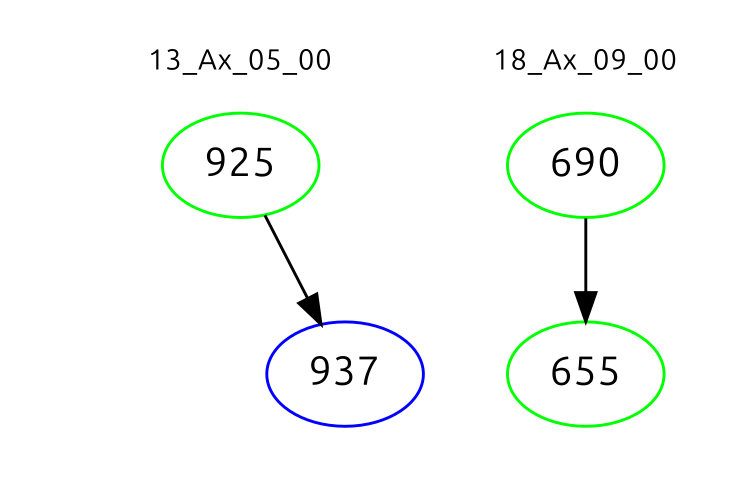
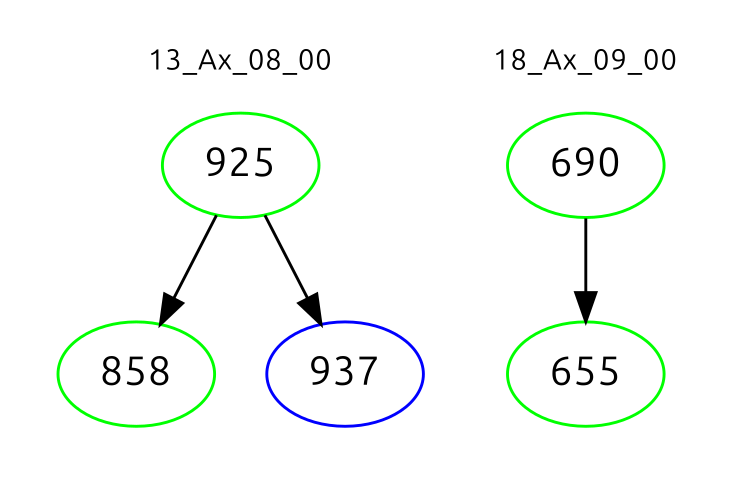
cluster "13_Ax_05_00": label "13_Ax_05_00" -> "13_Ax_08_00"
node "858": added
